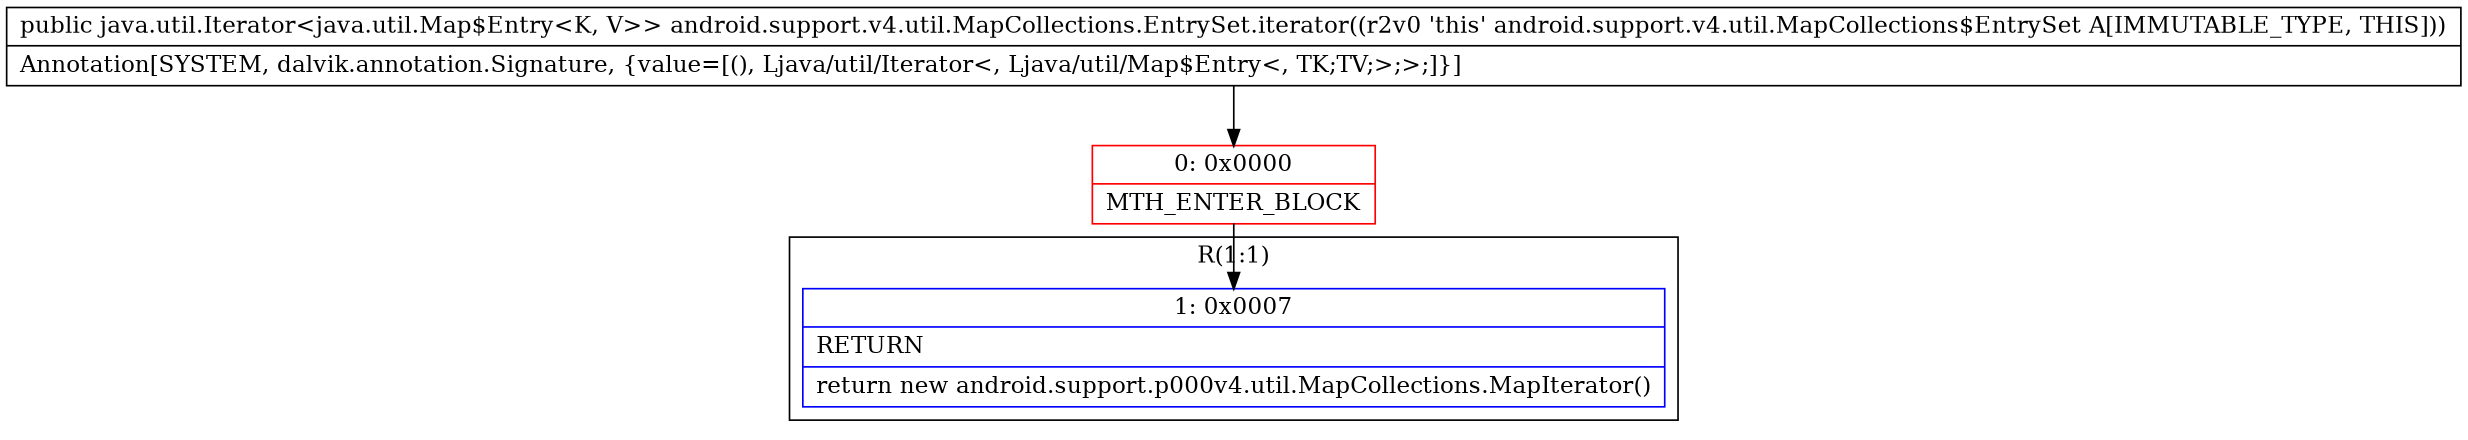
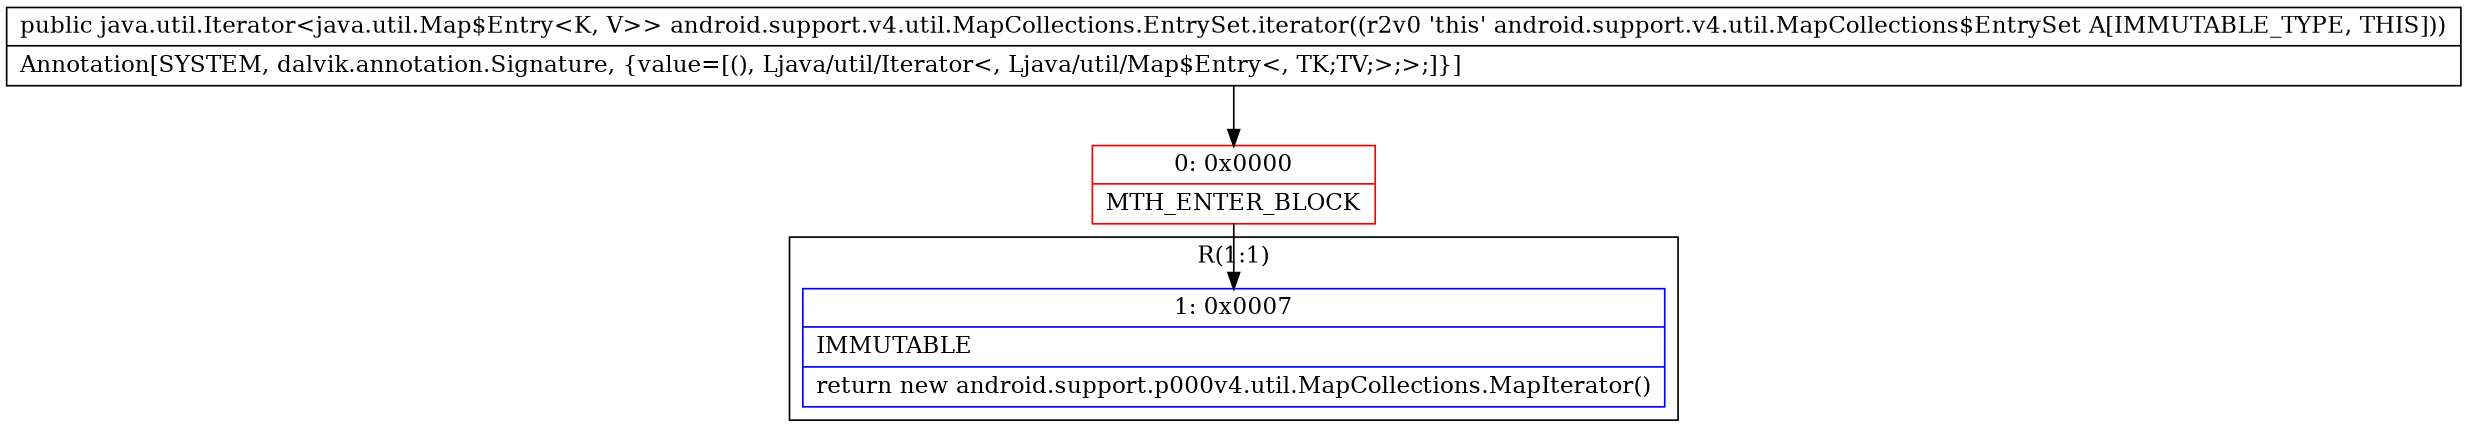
node "1: 0x0007": text "RETURN" -> "IMMUTABLE"
